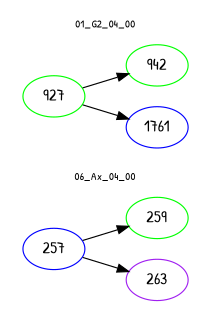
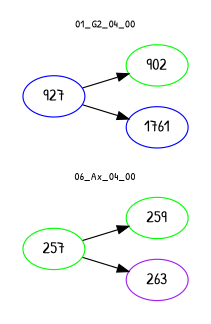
node "942": label "942" -> "902"
node "927": color green -> blue
node "257": color blue -> green
